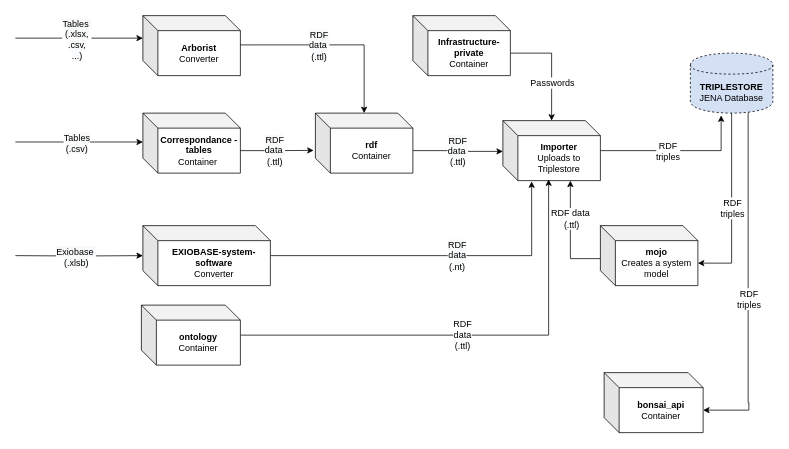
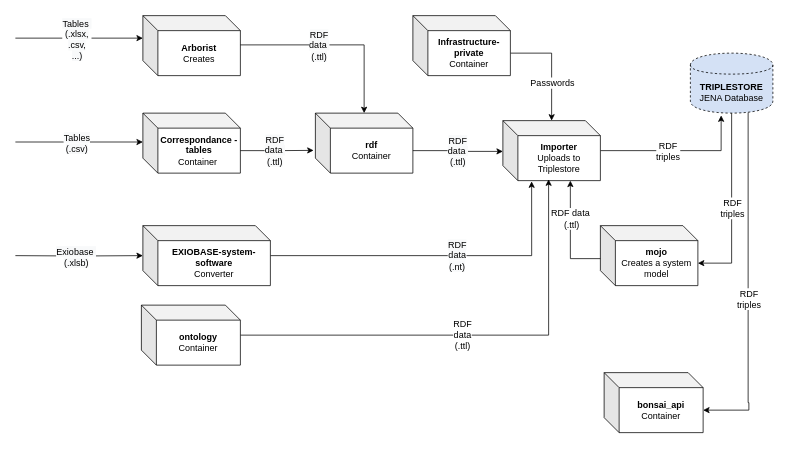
node "Arborist Converter": label "Arborist Converter" -> "Arborist Creates"
